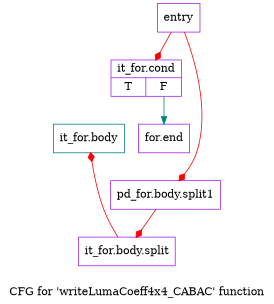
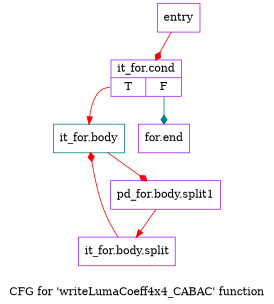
edge "it_for.cond" -> "it_for.body": added
edge "entry" -> "pd_for.body.split1": now "it_for.body" -> "pd_for.body.split1"
edge "it_for.cond" -> "for.end": arrowhead normal -> diamond
edge "pd_for.body.split1" -> "it_for.body.split": arrowhead diamond -> normal
